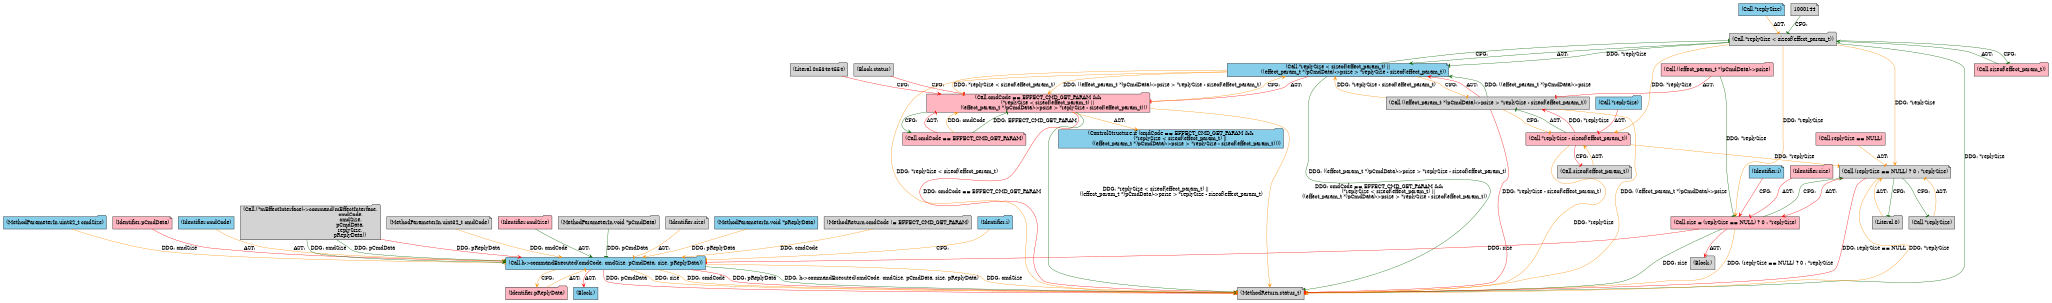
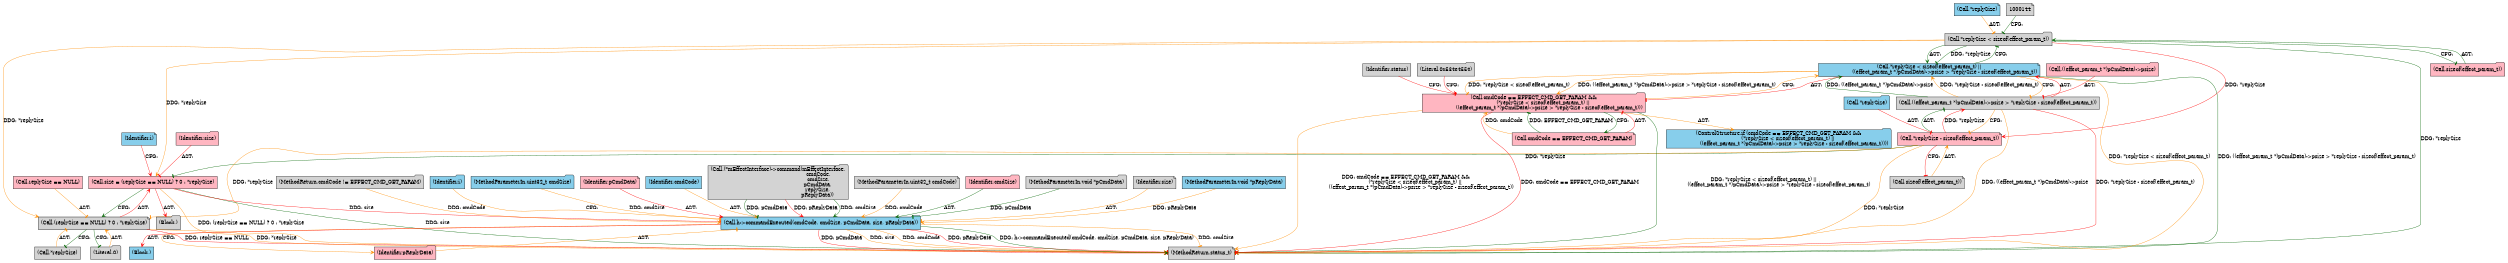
edge "(Call,*replySize < sizeof(effect_param_t))" -> "(Call,*replySize - sizeof(effect_param_t))": color darkorange -> red
node "(Block,status)": label "(Block,status)" -> "(Identifier,status)"
edge "(Call,((effect_param_t *)pCmdData)->psize)" -> "(Call,size = (replySize == NULL) ? 0 : *replySize)": now "(Call,*replySize - sizeof(effect_param_t))" -> "(Call,size = (replySize == NULL) ? 0 : *replySize)"
